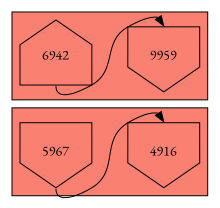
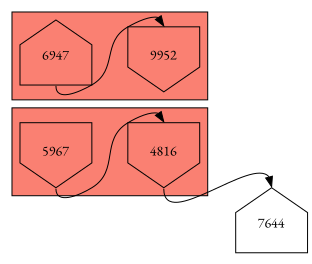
node "6942": label "6942" -> "6947"
node "9959": label "9959" -> "9952"
node "4916": label "4916" -> "4816"
node "7644": added
